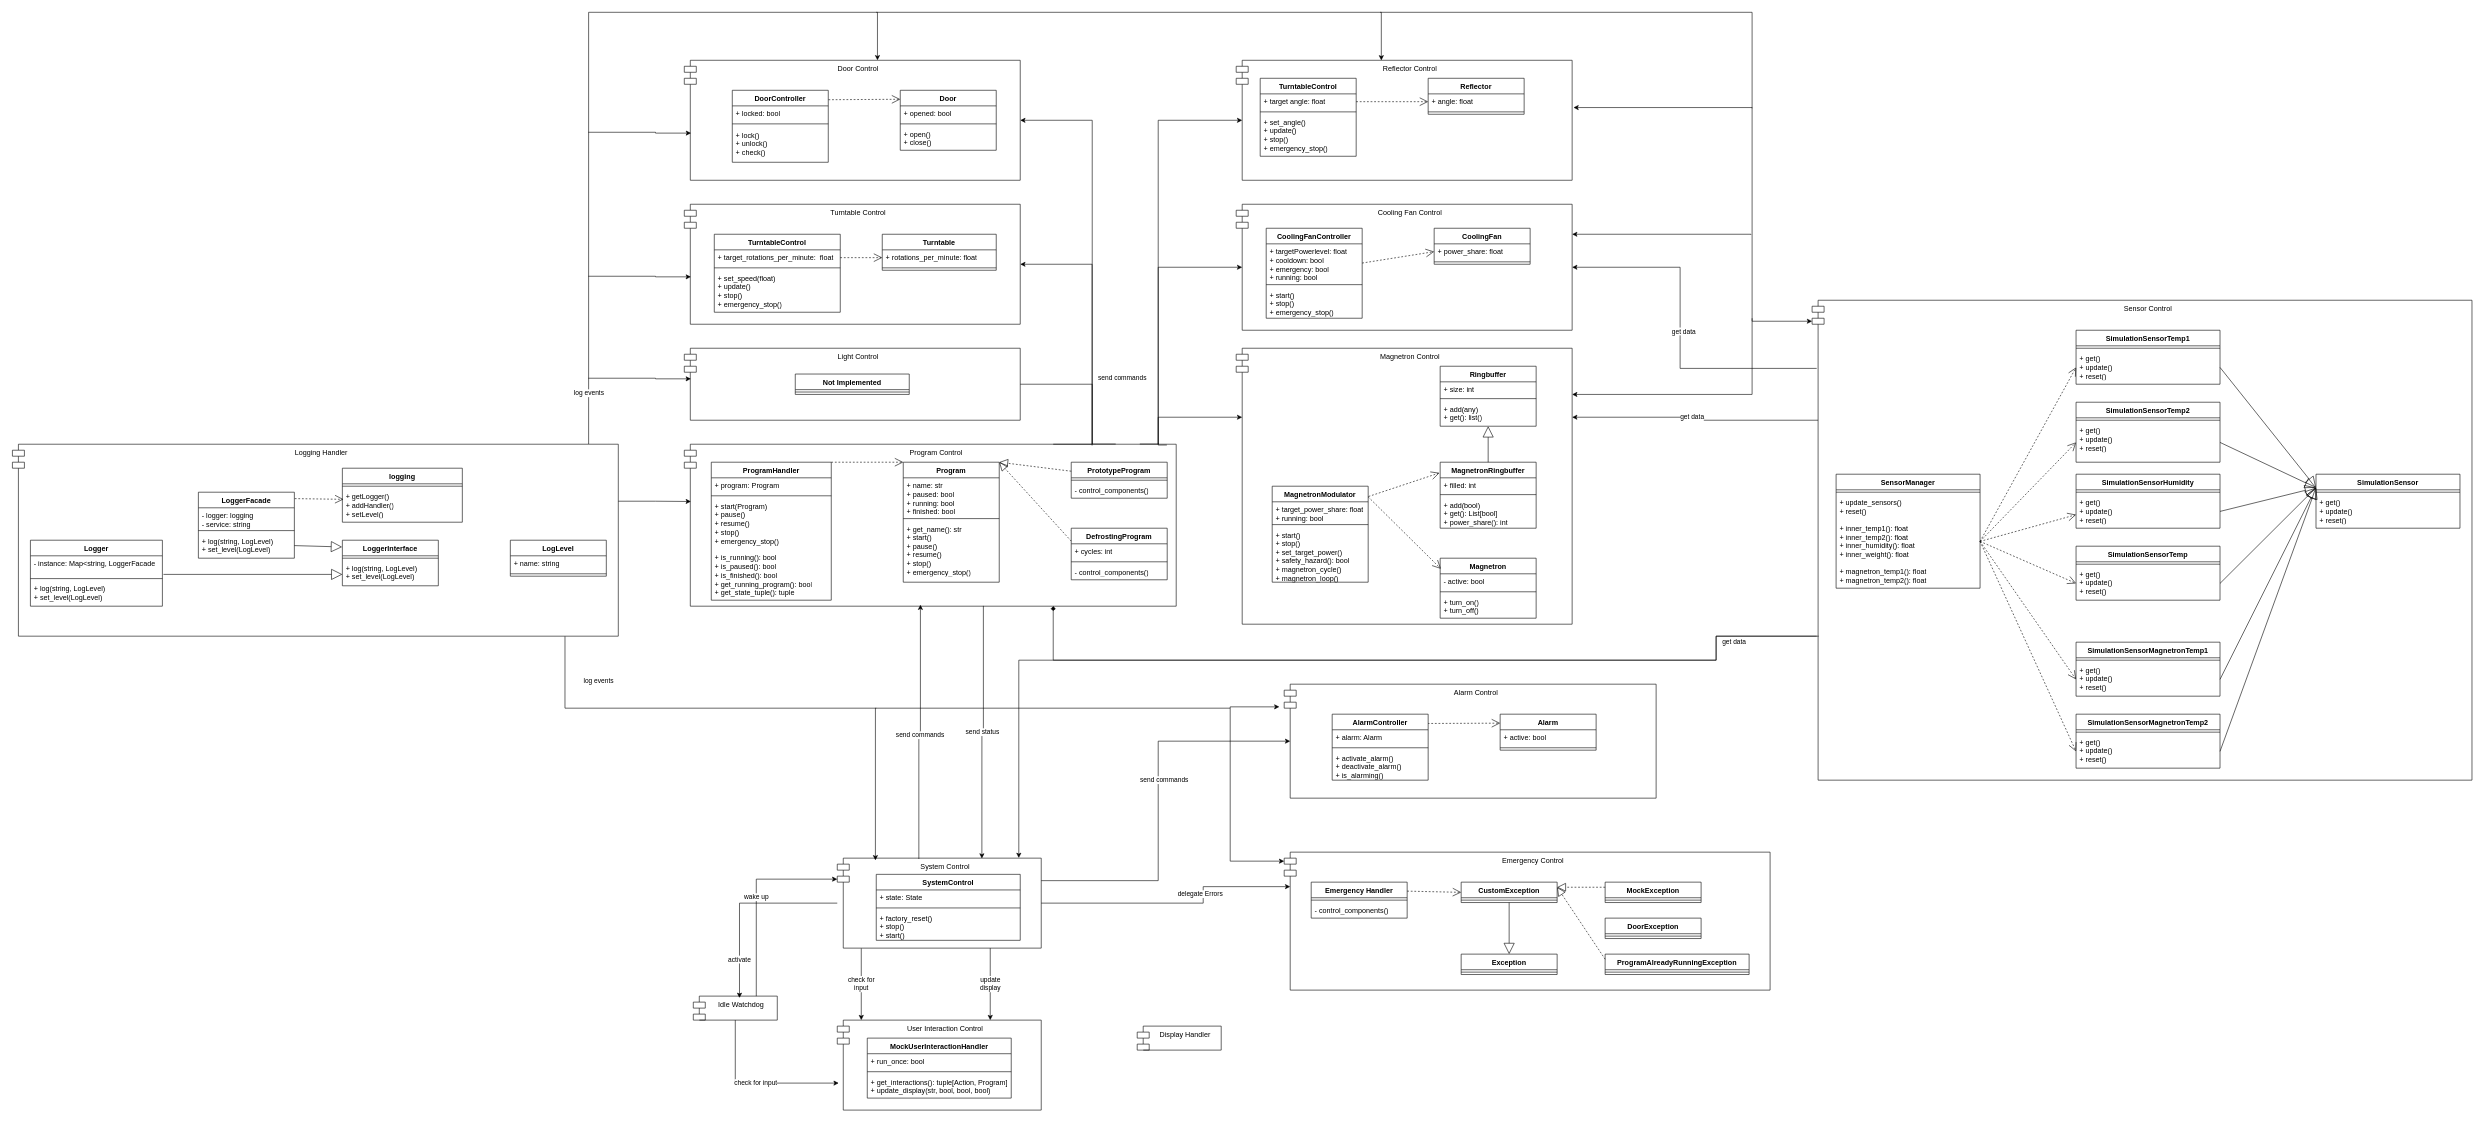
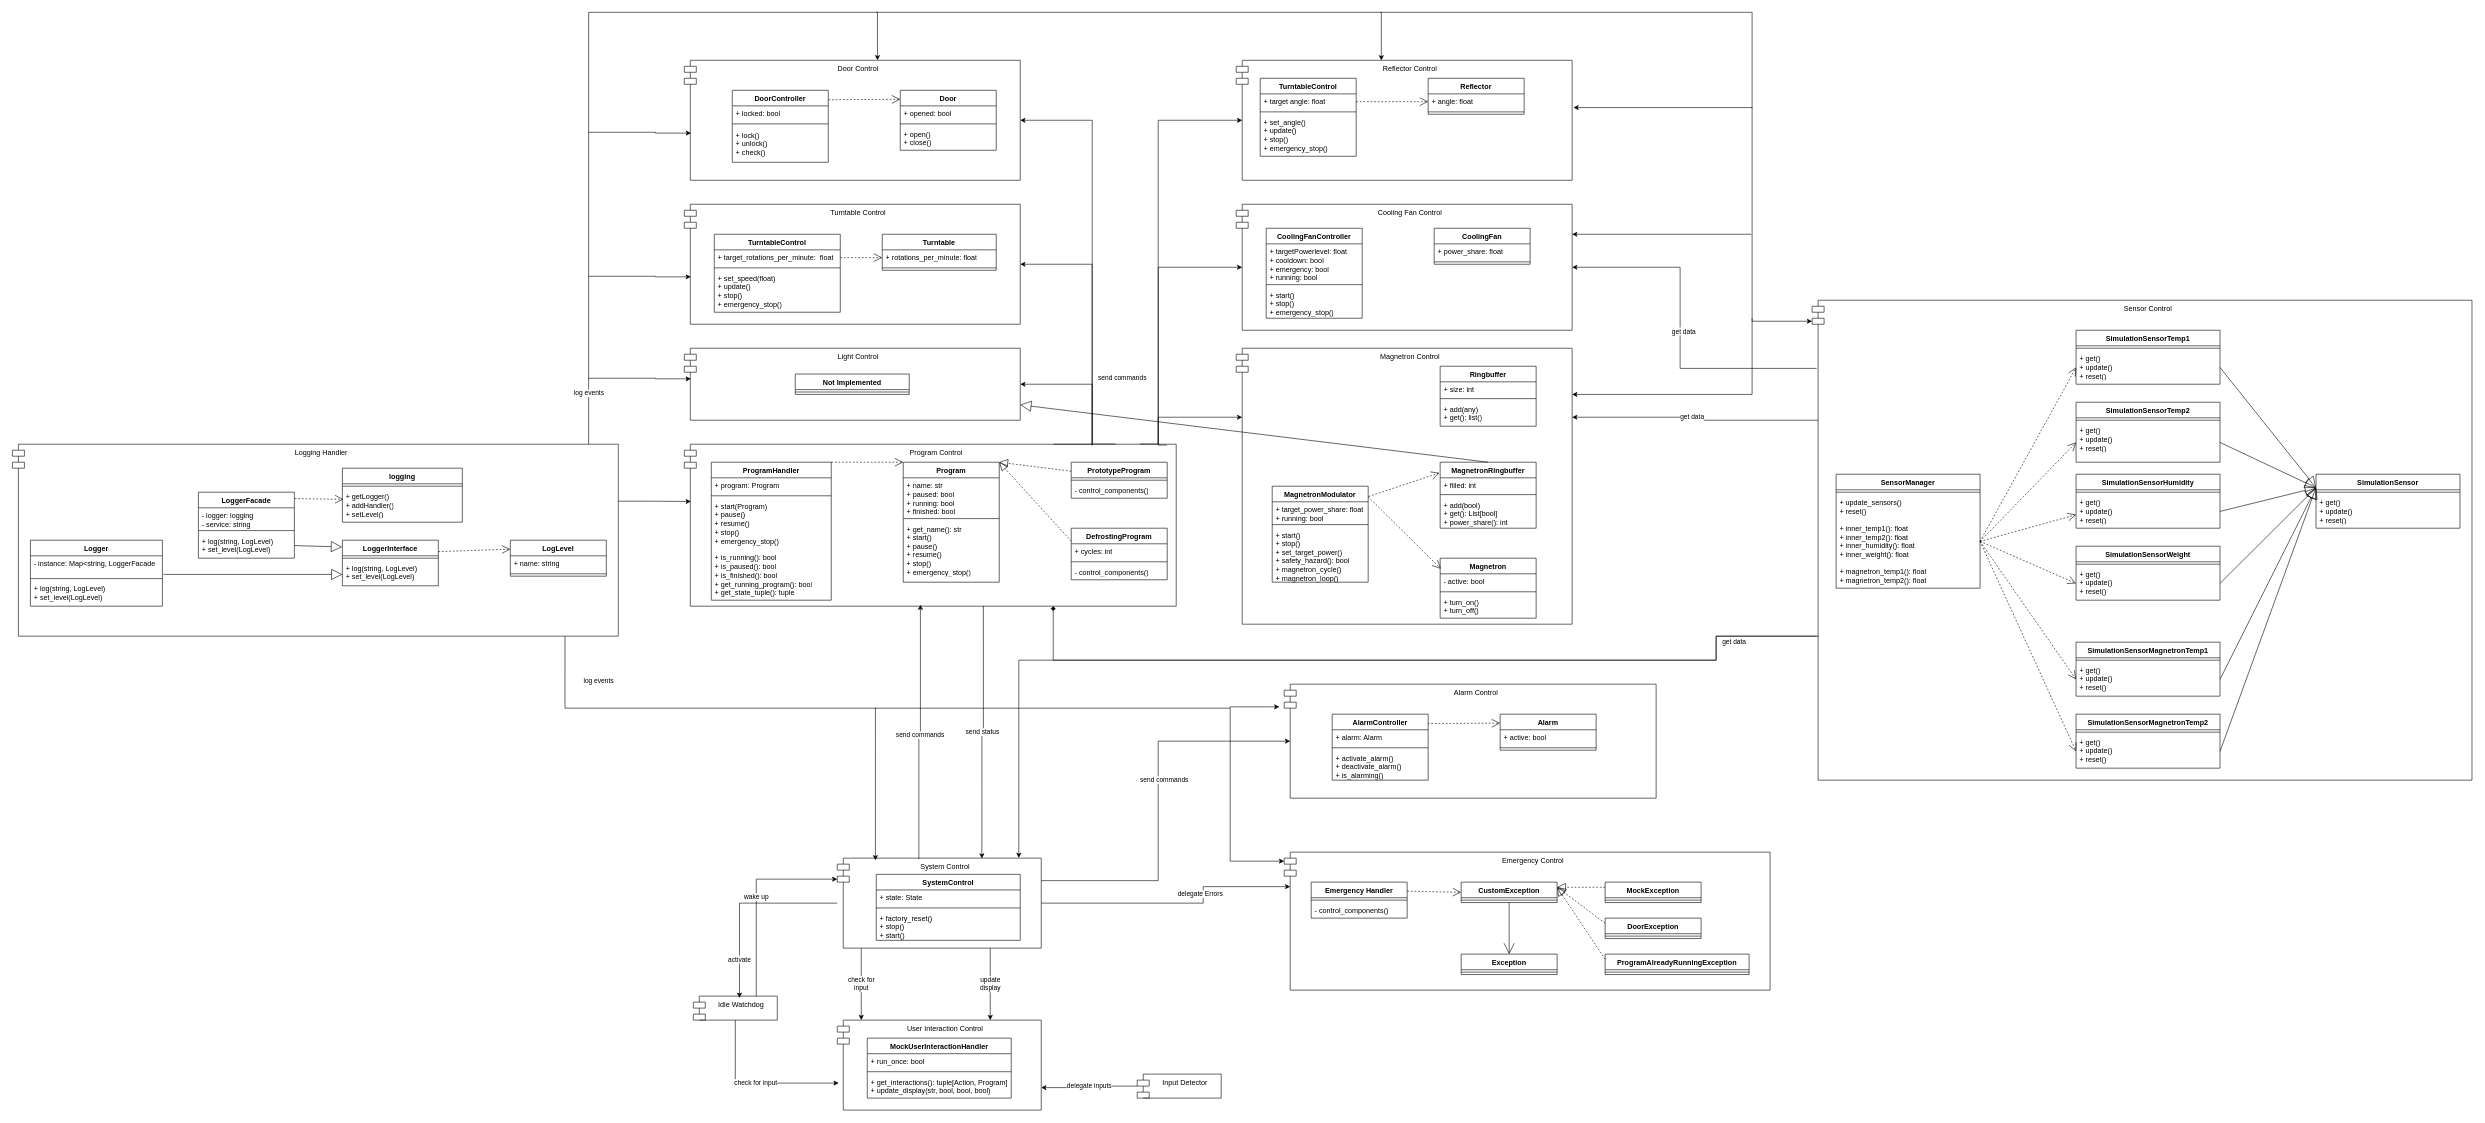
edge "+ targetPowerlevel: float + cooldown: bool + emergency: bool + running: bool" -> "+ power_share: float": removed
edge "Light Control" -- "Program Control": arrowhead none -> classic
edge "MagnetronRingbuffer" -> "Ringbuffer": now "MagnetronRingbuffer" -> "Light Control"
edge "LoggerInterface" -> "LogLevel": added
node "SimulationSensorTemp": label "SimulationSensorTemp" -> "SimulationSensorWeight"
edge "DoorException" -> "CustomException": added
edge "CustomException" -> "Exception": arrowhead block -> open
node "Display Handler": removed
node "Input Detector": added
edge "Input Detector" -> "User Interaction Control": added, label "delegate inputs"
